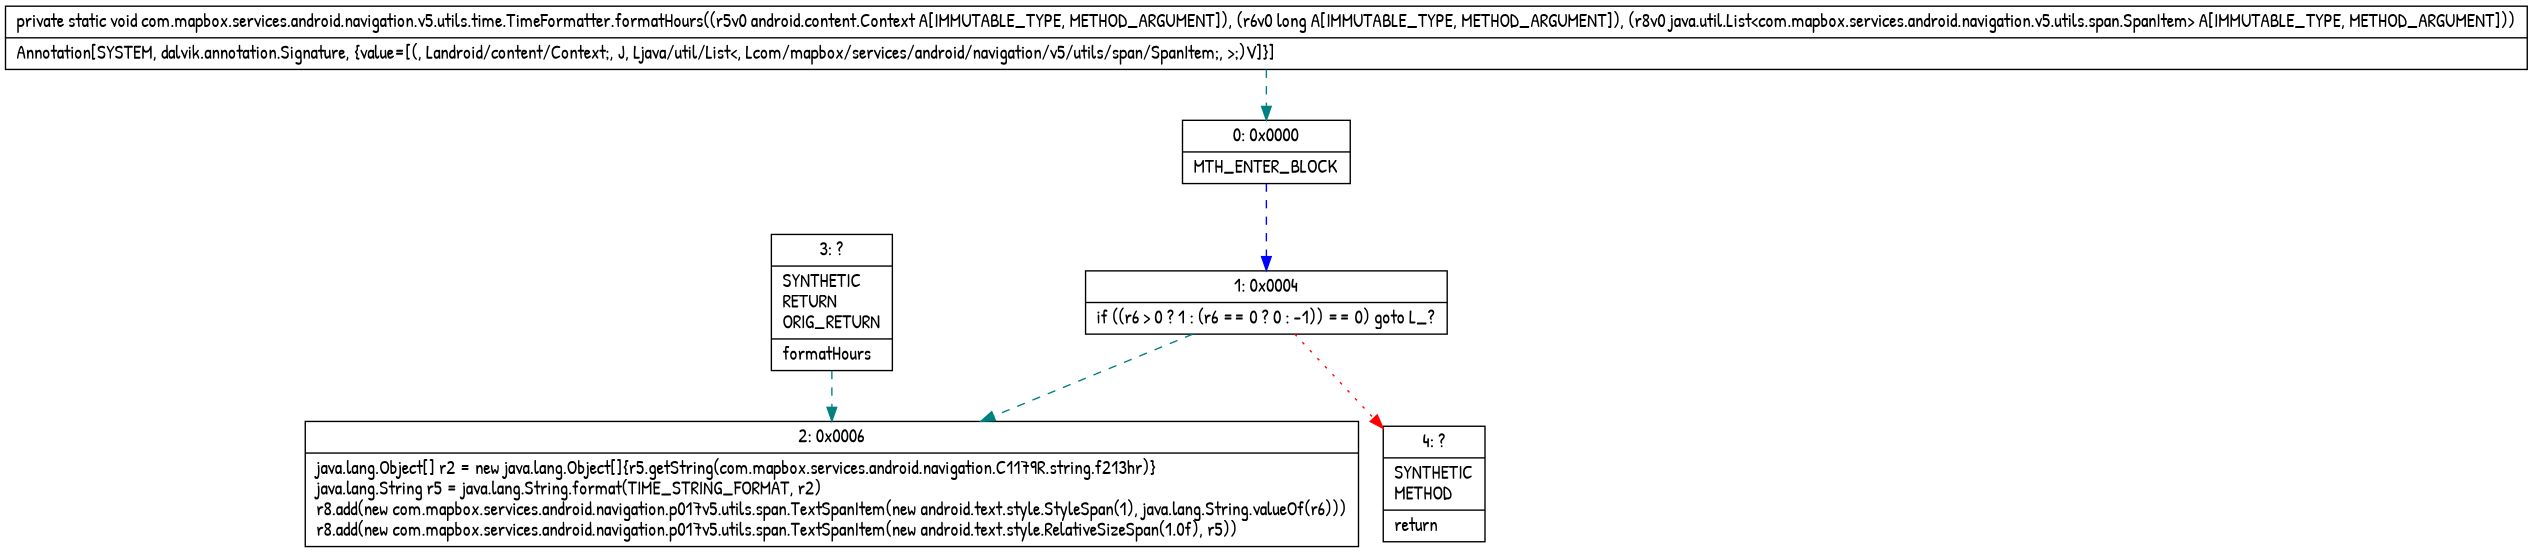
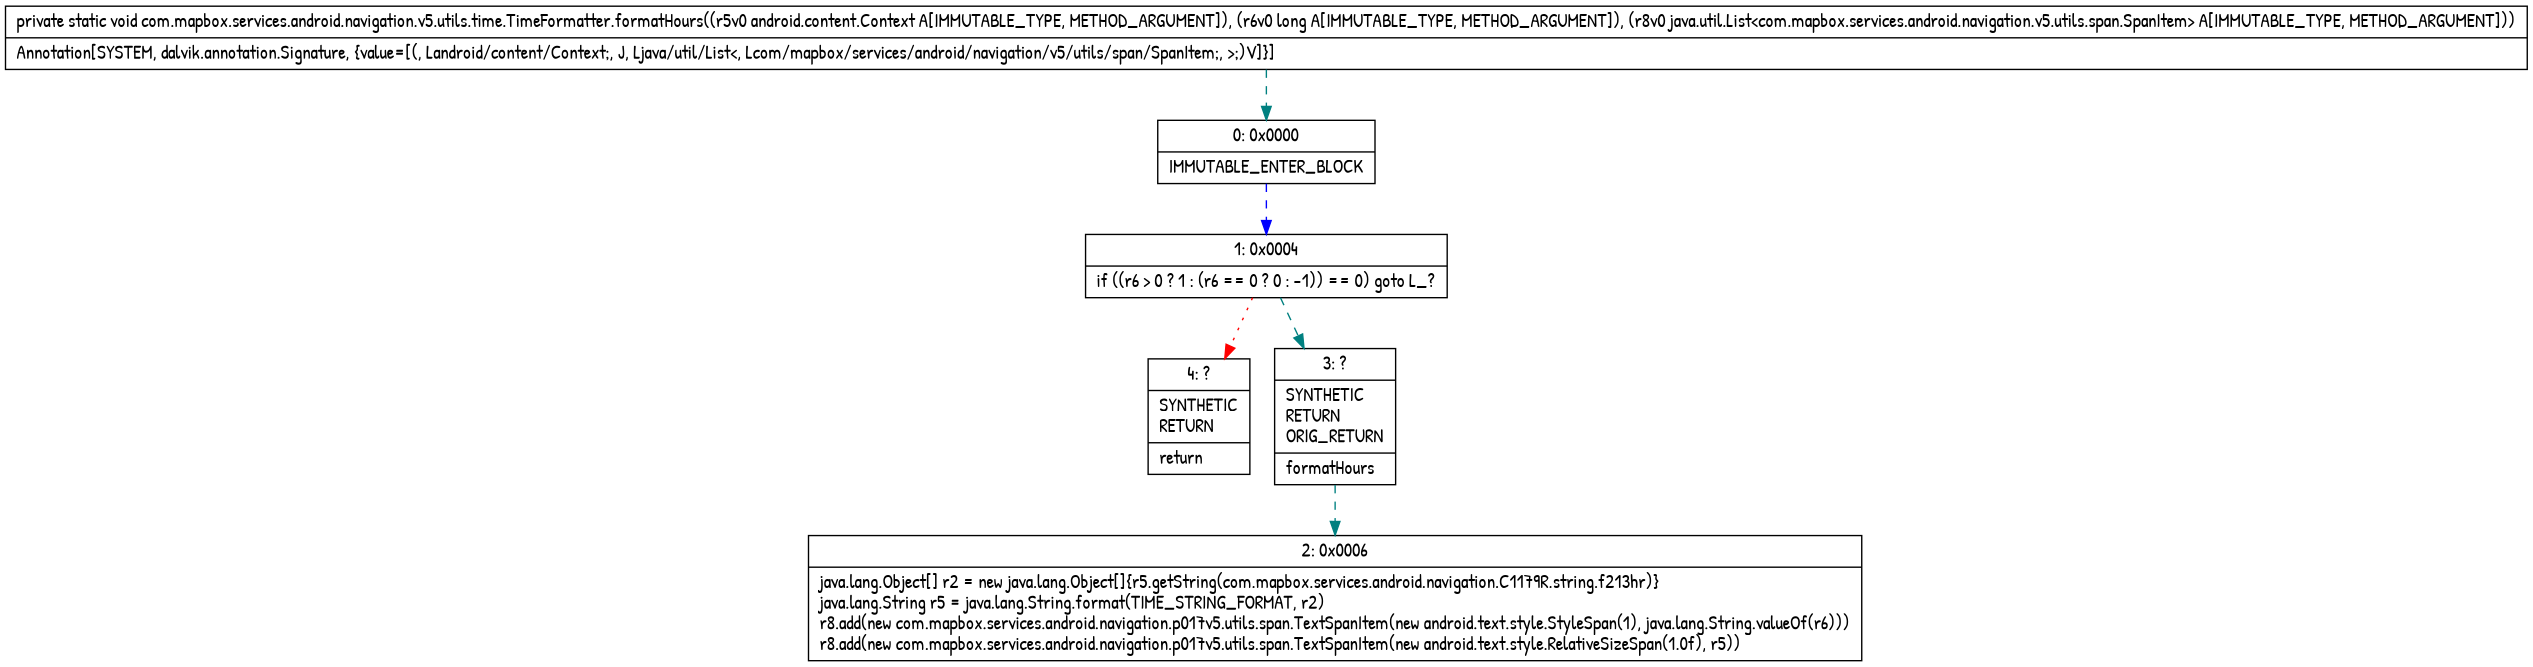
node "0: 0x0000": text "MTH_ENTER_BLOCK" -> "IMMUTABLE_ENTER_BLOCK"
edge "1: 0x0004" -> "2: 0x0006": now "1: 0x0004" -> "3: ?"
node "4: ?": text "METHOD" -> "RETURN"
